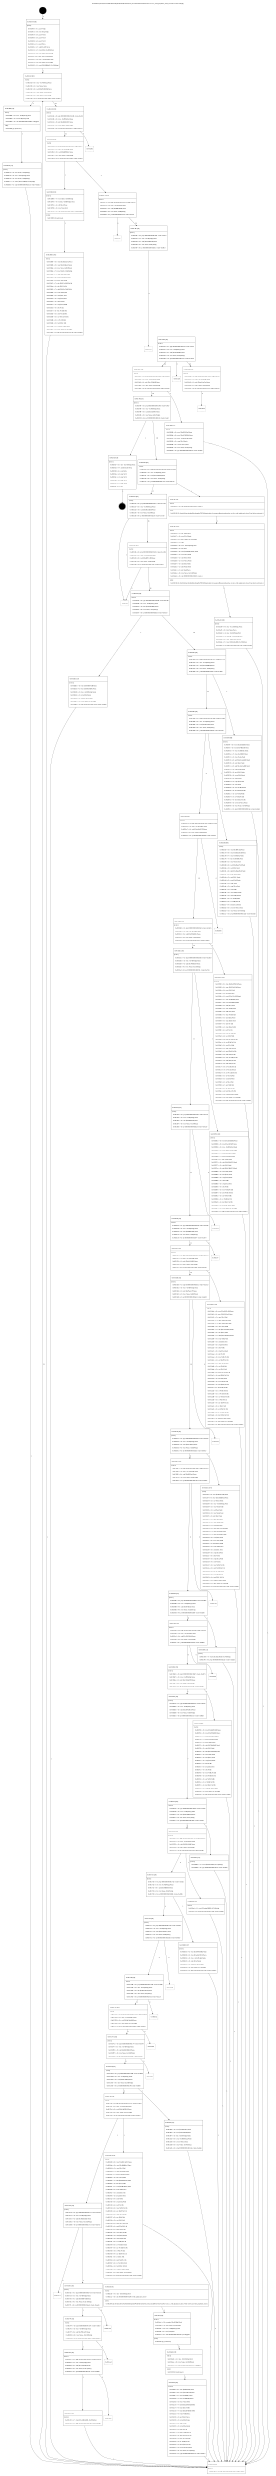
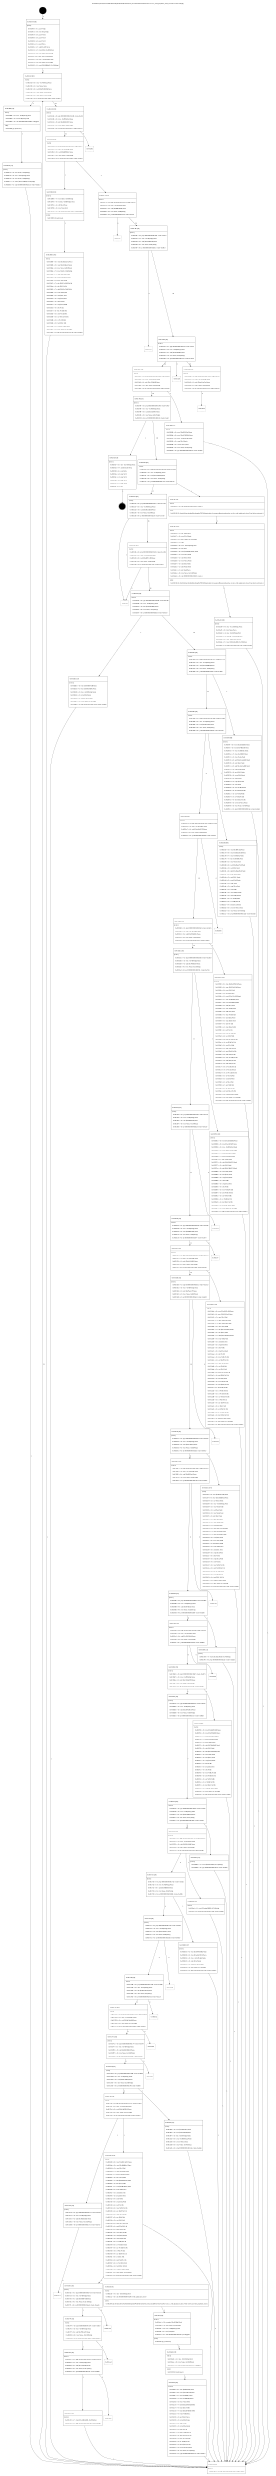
edge "0x40148c [25]" -> "0x4014a5 [25]": added, label "20"
edge "0x4017c5 [25]" -> "0x4017de [25]": now "0x4018d9 [144]" -> "0x4017de [25]"
